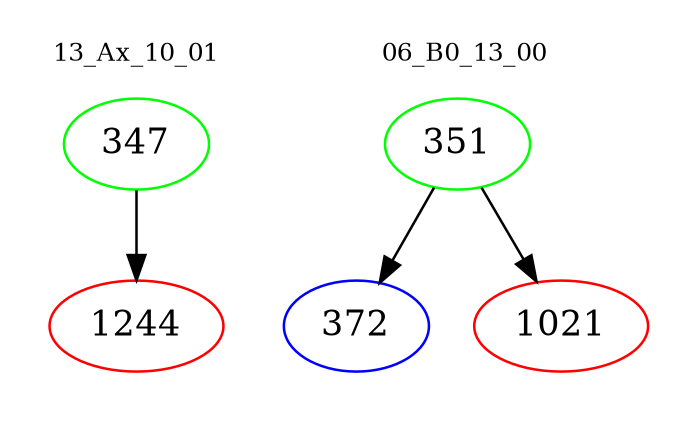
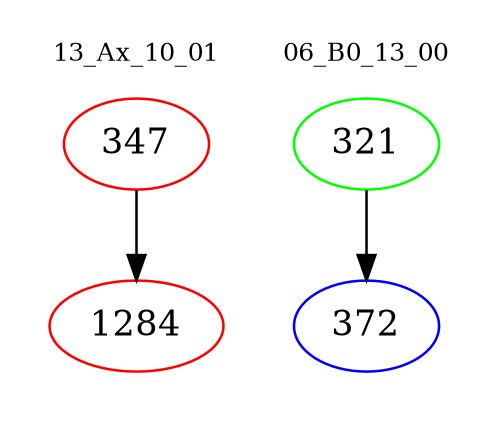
node "347": color green -> red
node "351": label "351" -> "321"
node "1244": label "1244" -> "1284"
node "1021": removed
